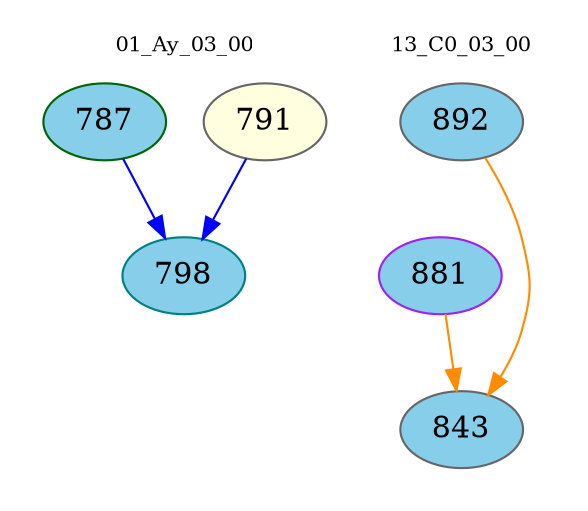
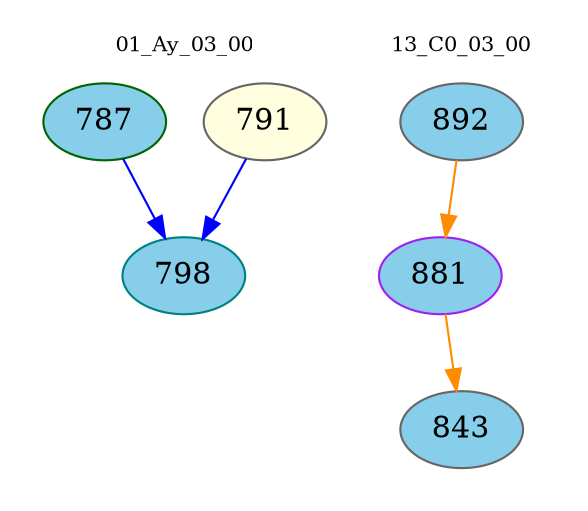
edge "892" -> "843": now "892" -> "881"
